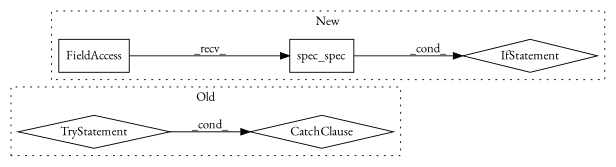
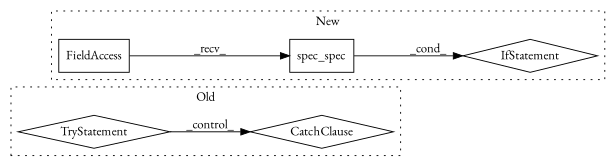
edge "TryStatement" -> "CatchClause": label "_cond_" -> "_control_"
